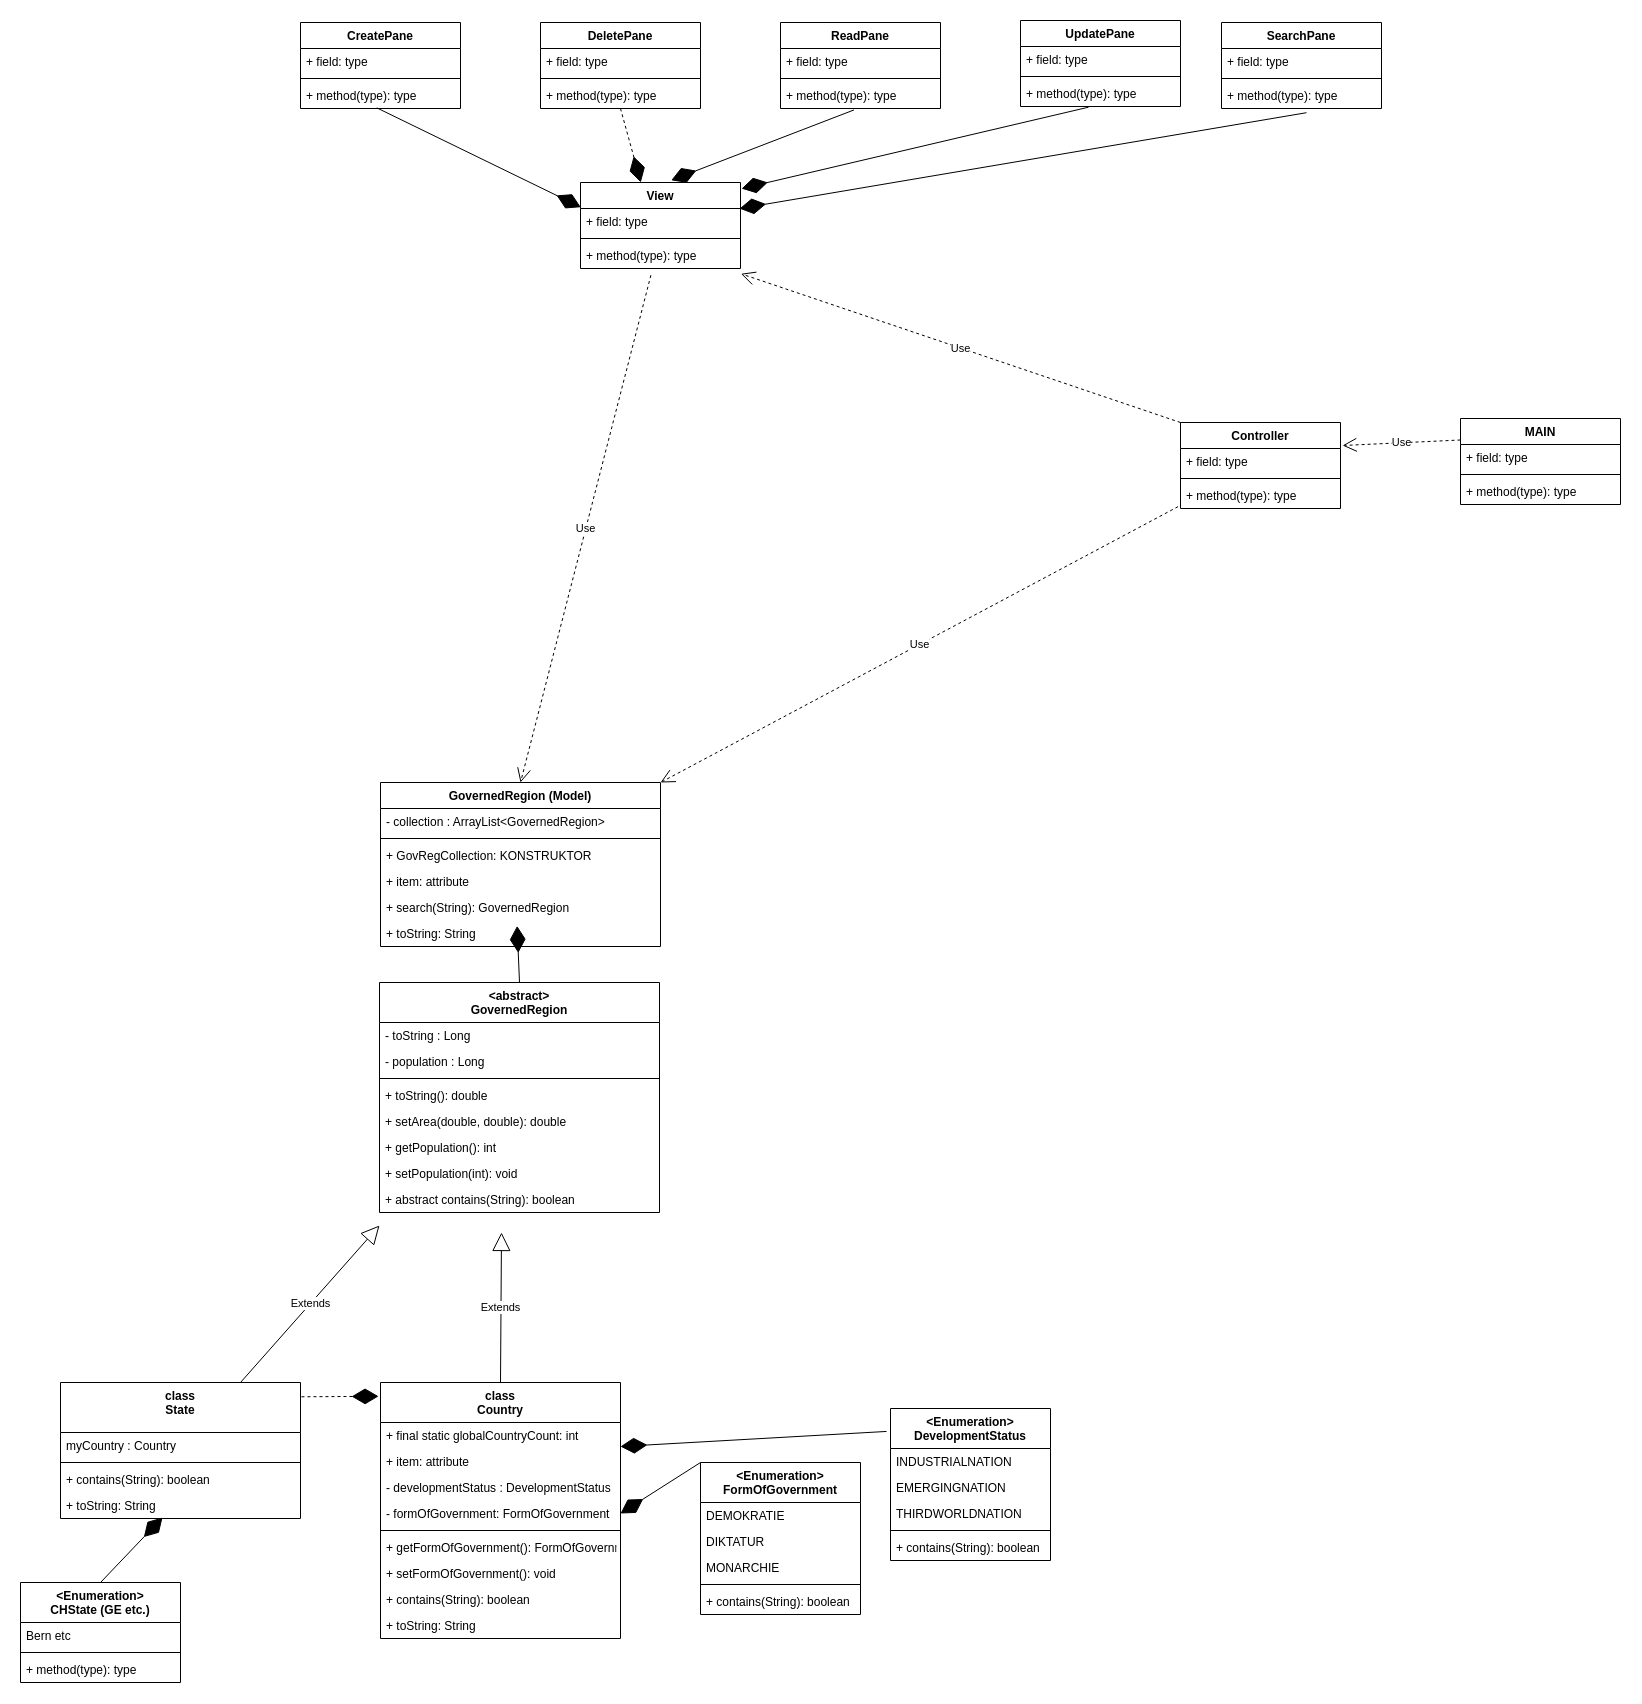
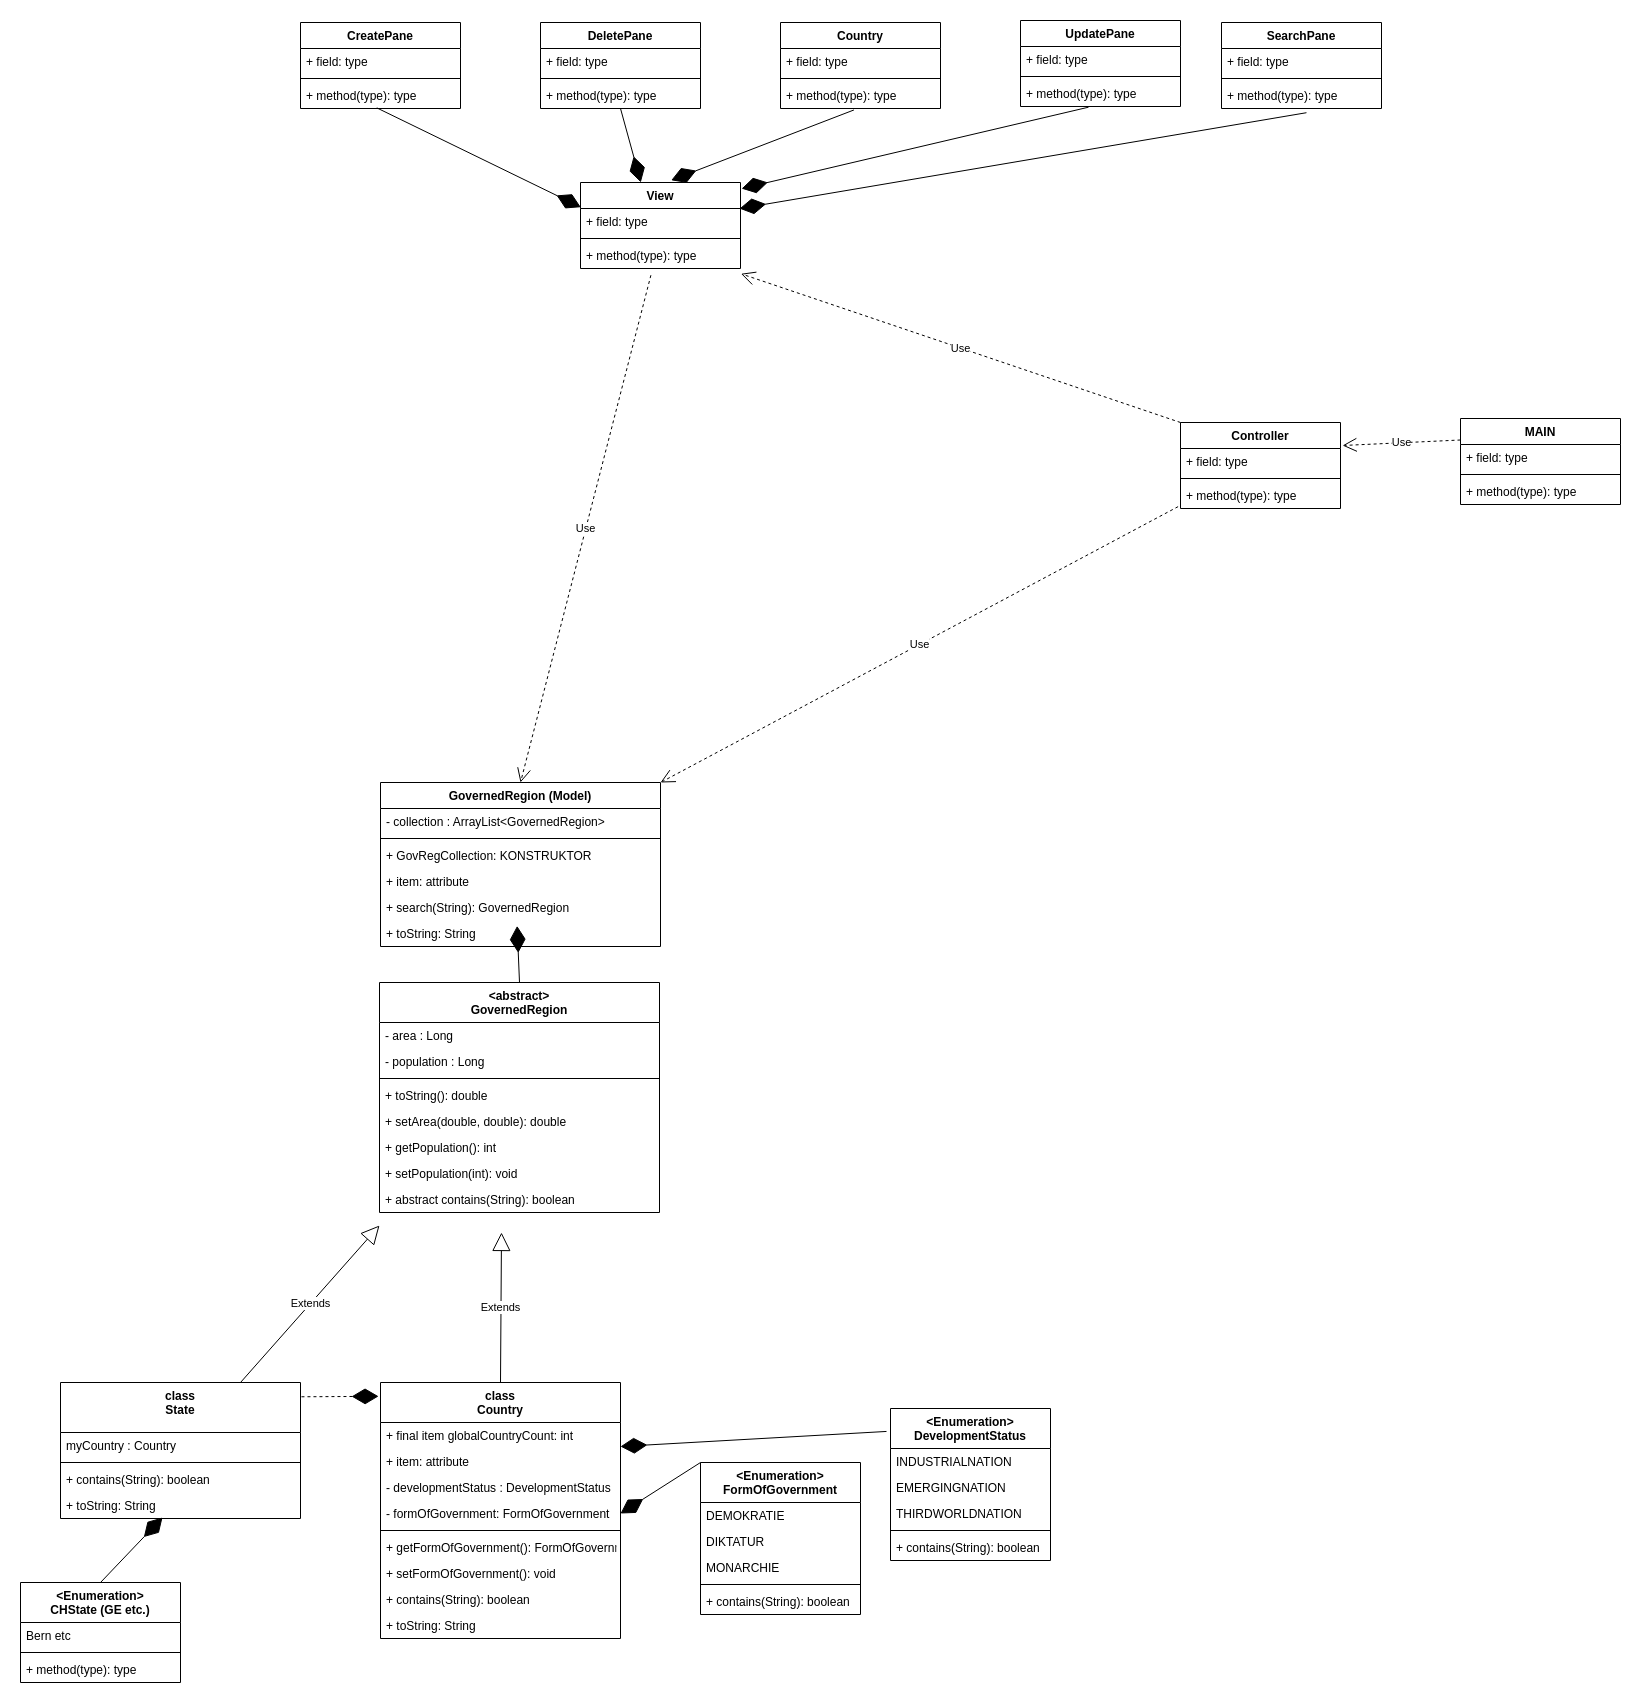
node "ReadPane": label "ReadPane" -> "Country"
edge "DeletePane" -> "View": style dashed -> solid
node "- toString : Long": label "- toString : Long" -> "- area : Long"
node "+ final static globalCountryCount: int": label "+ final static globalCountryCount: int" -> "+ final item globalCountryCount: int"
